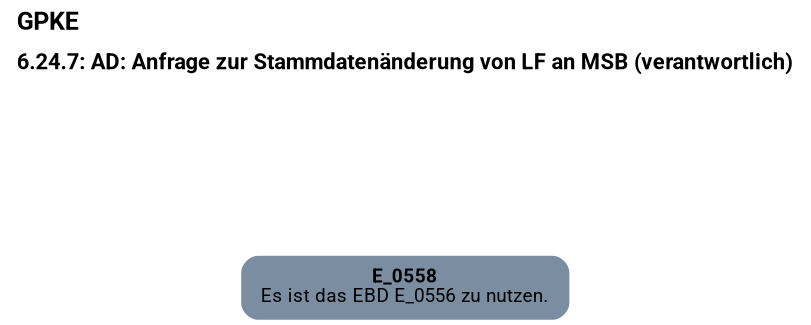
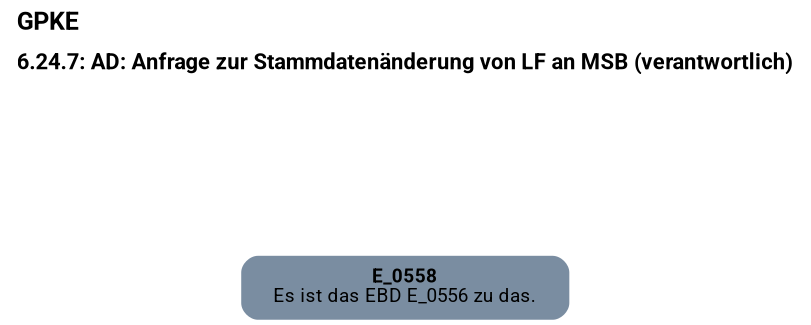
node "E_0558": text "Es ist das EBD E_0556 zu nutzen." -> "Es ist das EBD E_0556 zu das."
